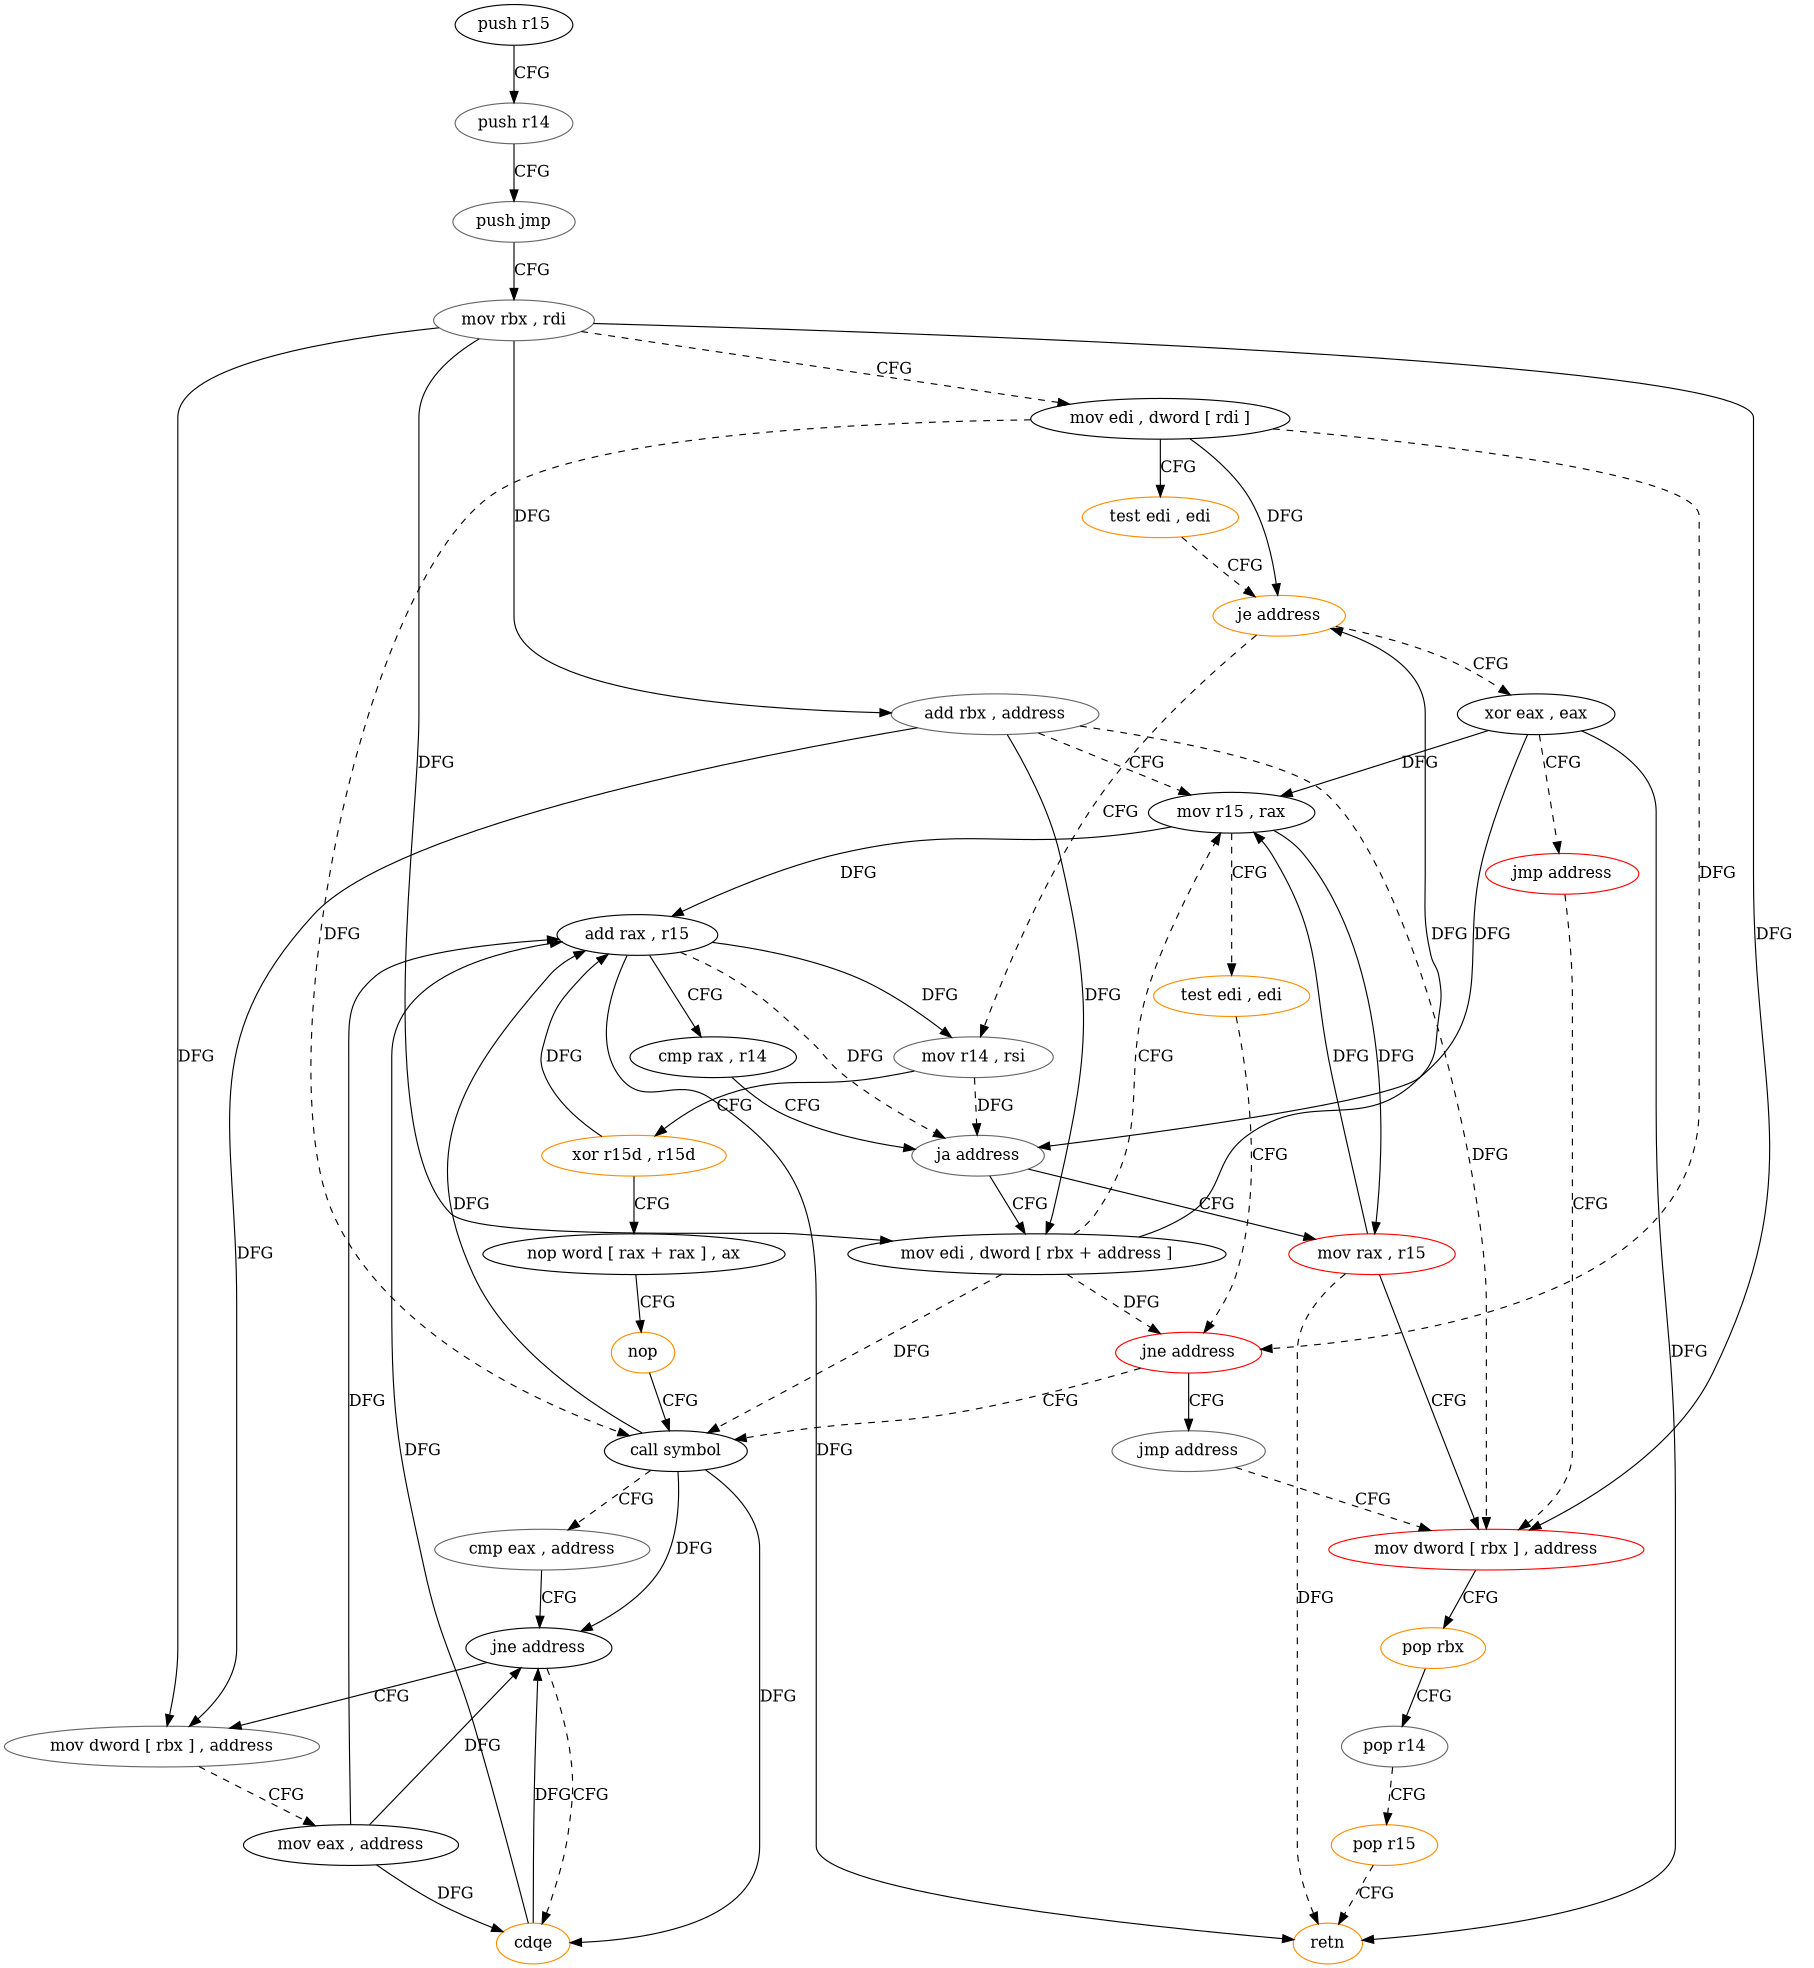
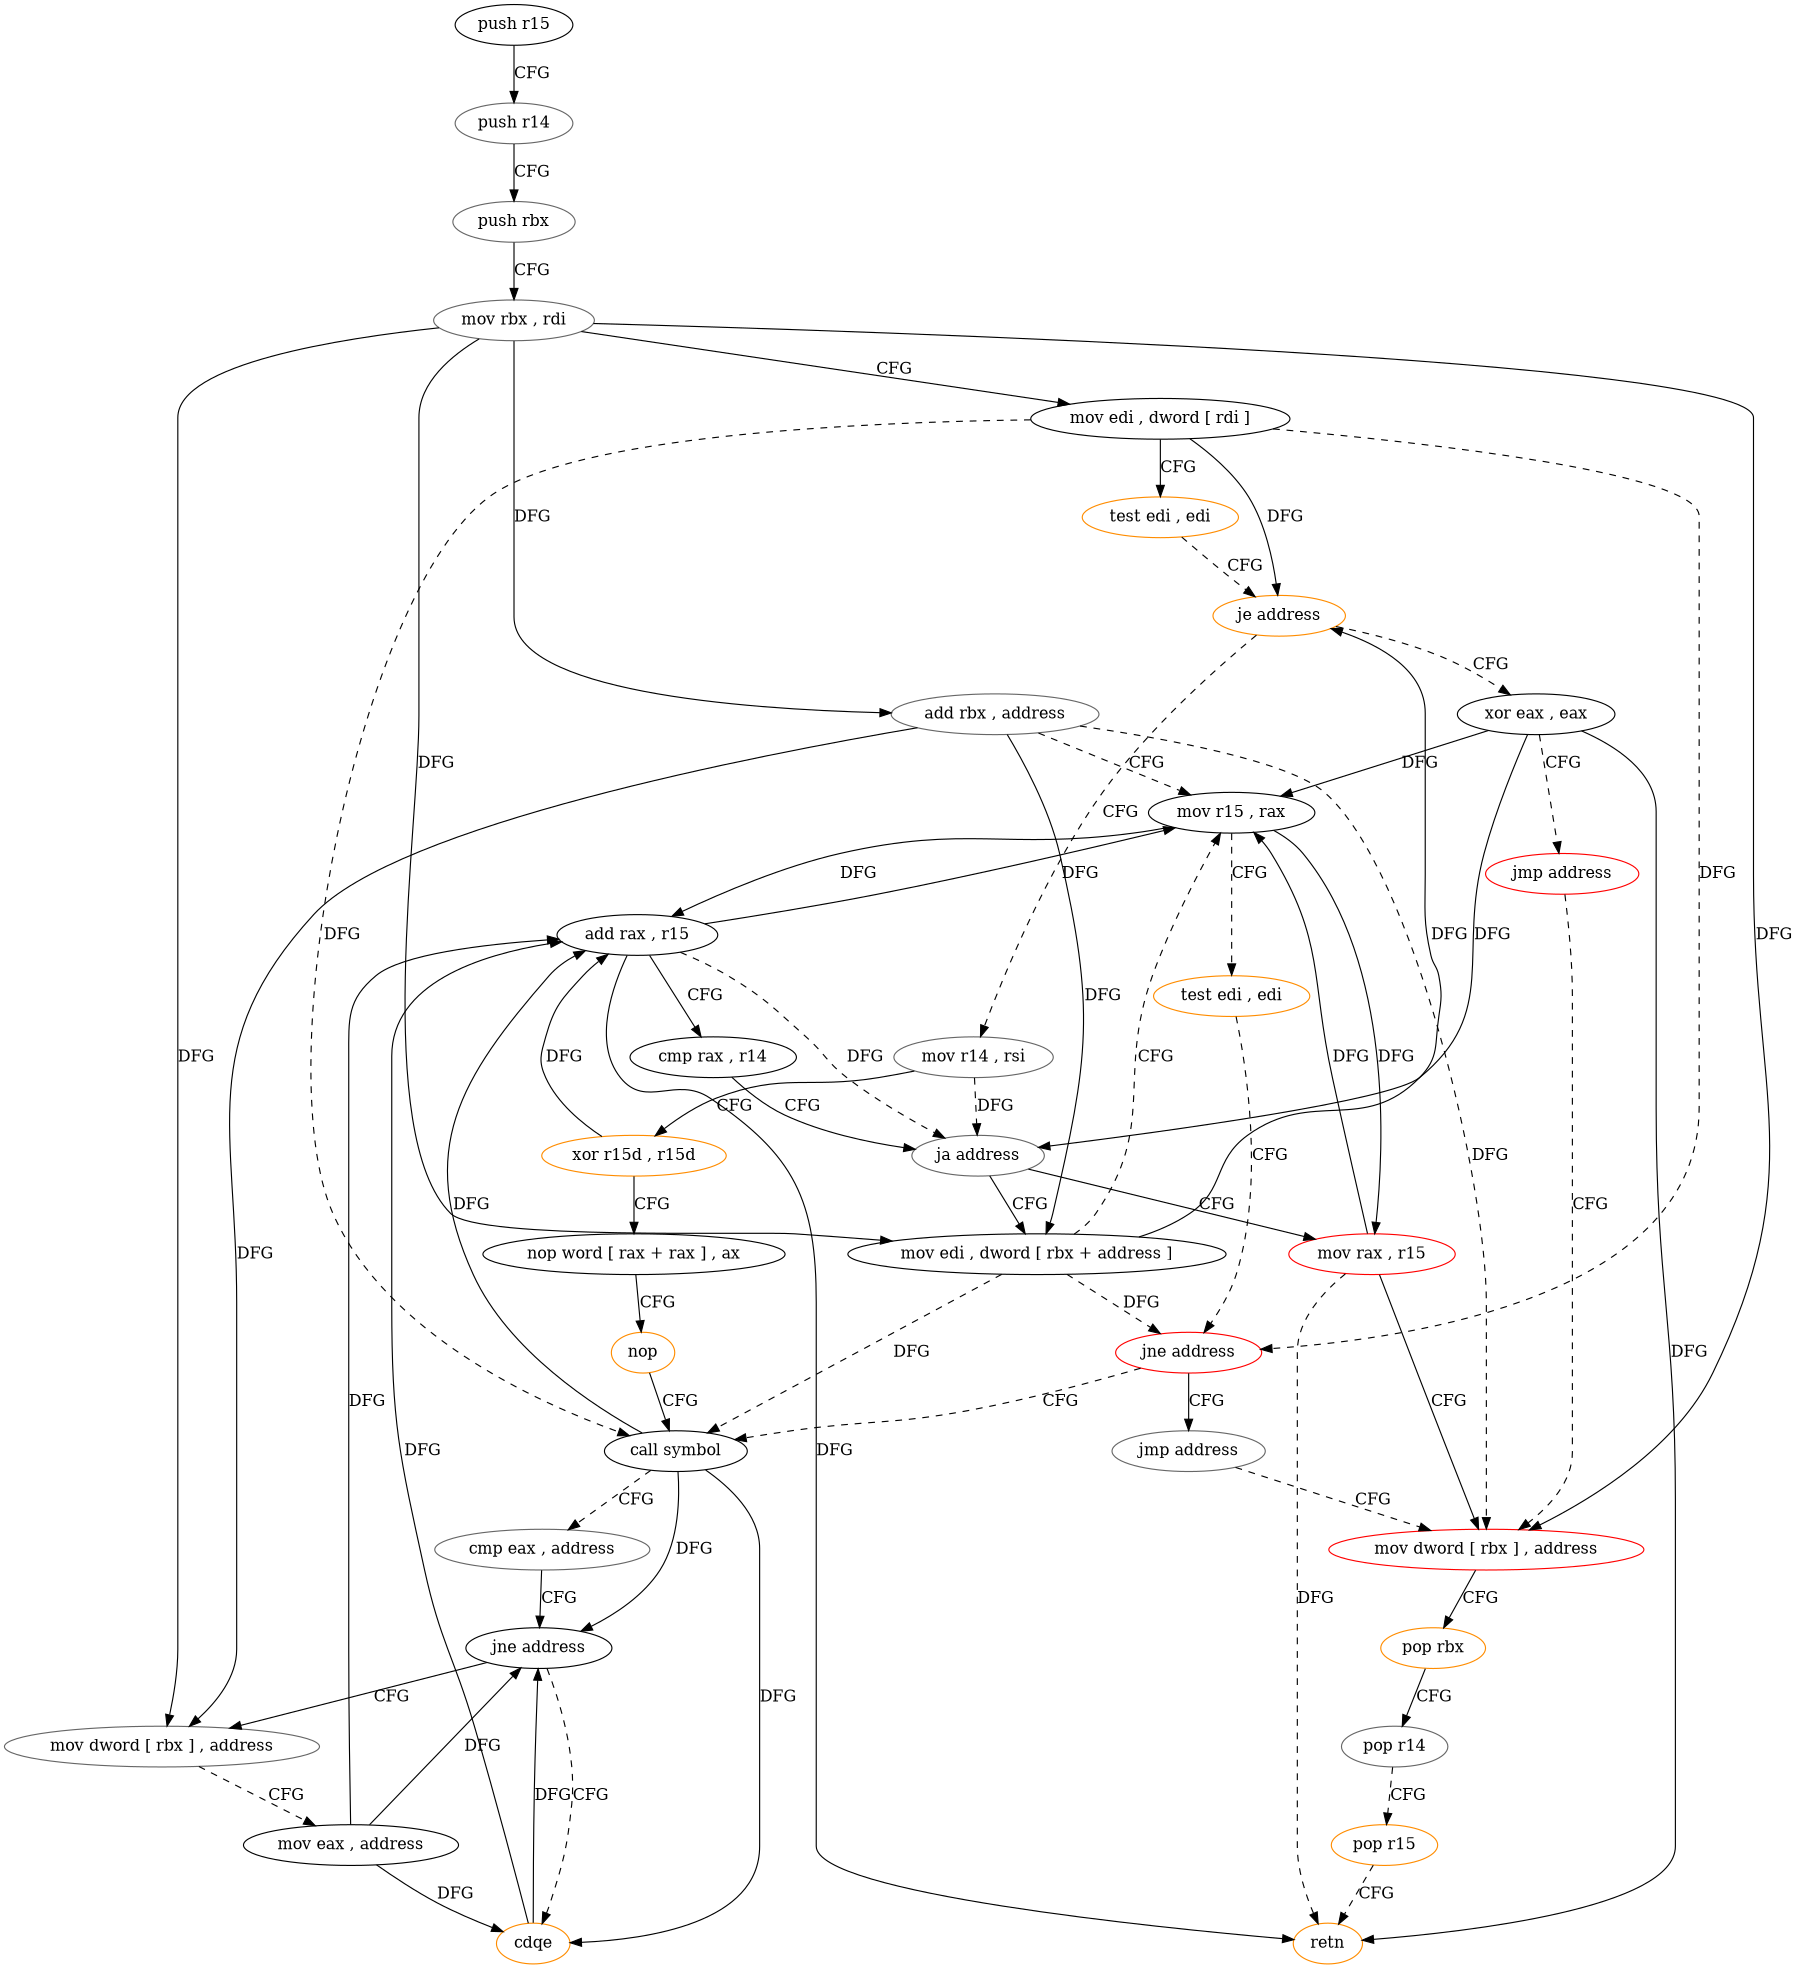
node "push jmp": label "push jmp" -> "push rbx"
edge "mov rbx , rdi" -> "mov edi , dword [ rdi ]": style dashed -> solid
edge "add rax , r15" -> "mov r14 , rsi": now "add rax , r15" -> "mov r15 , rax"
